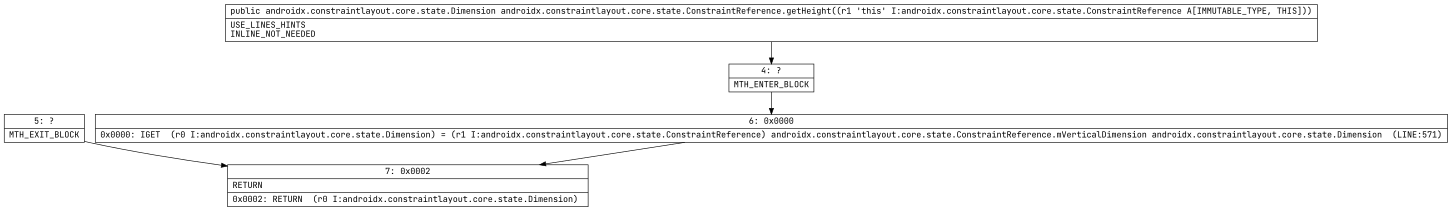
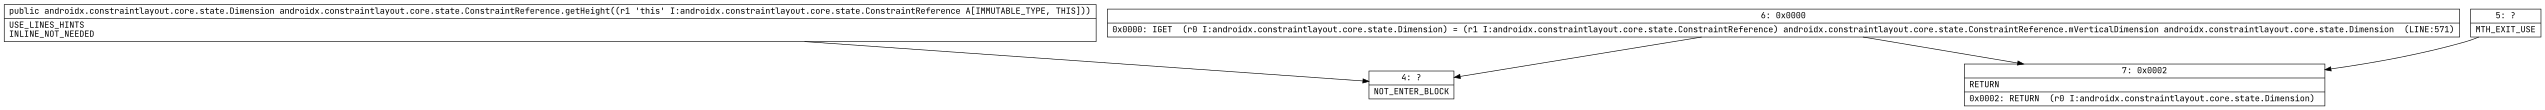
node "4: ?": text "MTH_ENTER_BLOCK" -> "NOT_ENTER_BLOCK"
edge "4: ?" -> "6: 0x0000": reversed
node "5: ?": text "MTH_EXIT_BLOCK" -> "MTH_EXIT_USE"
